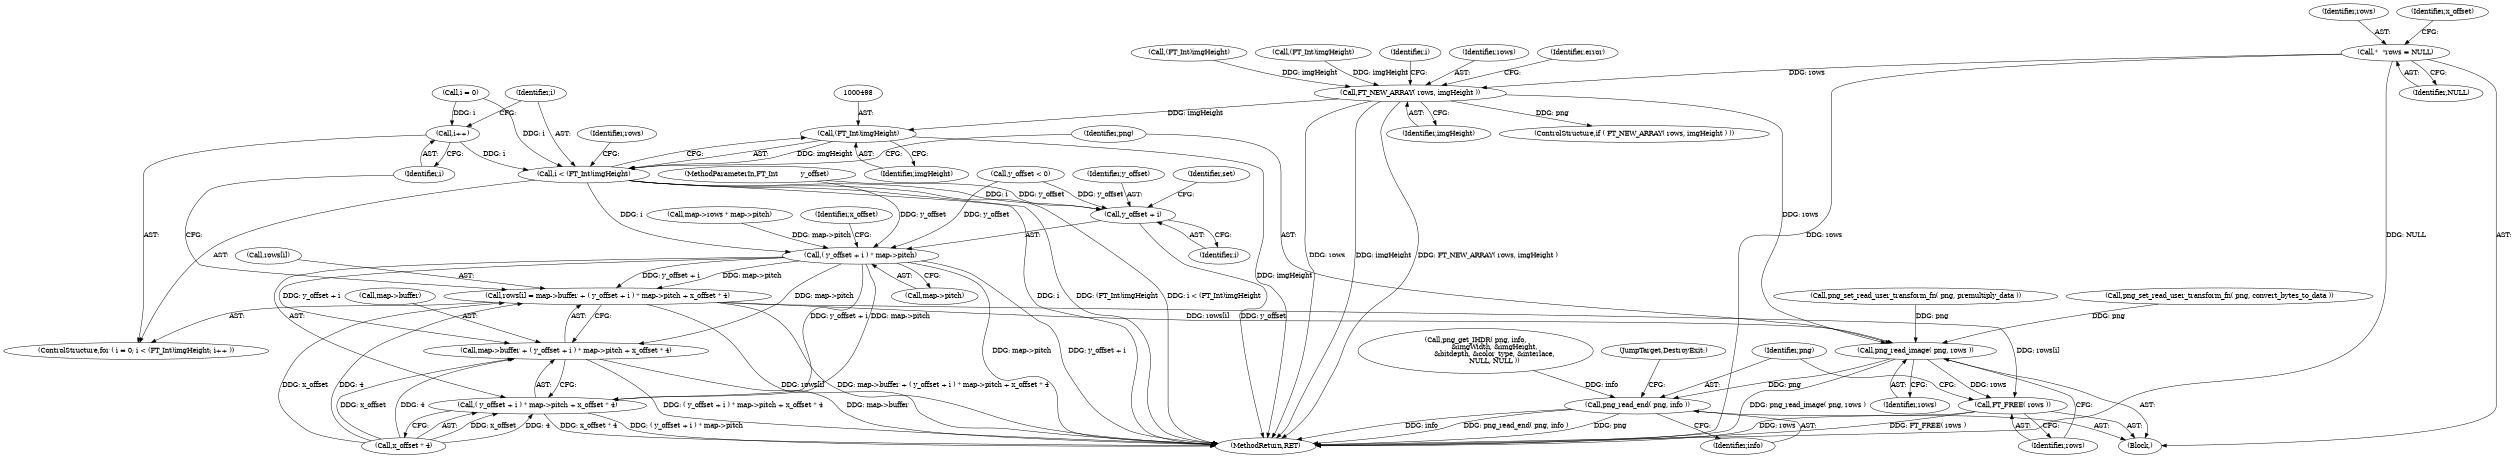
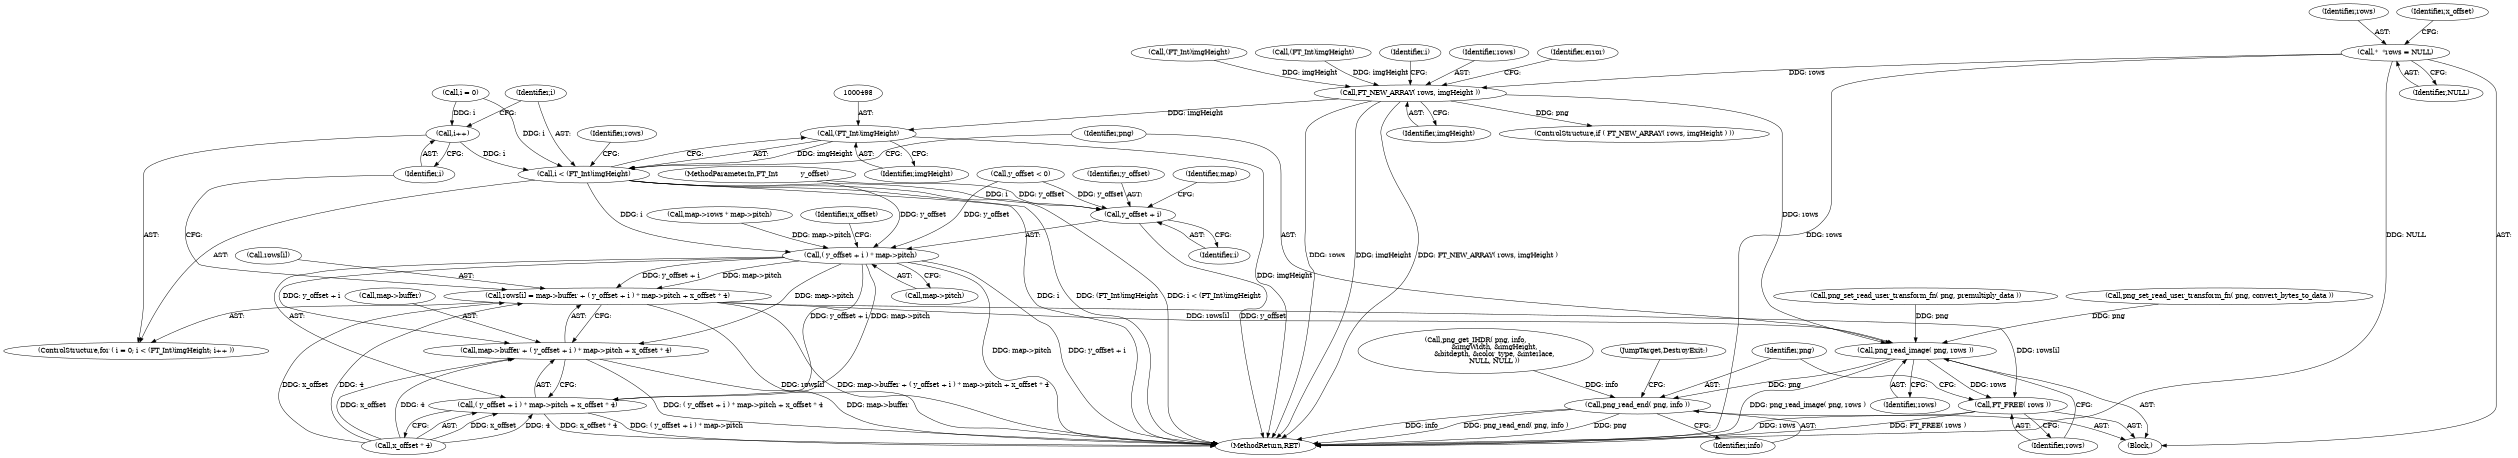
node "(Identifier,set)": label "(Identifier,set)" -> "(Identifier,map)"
